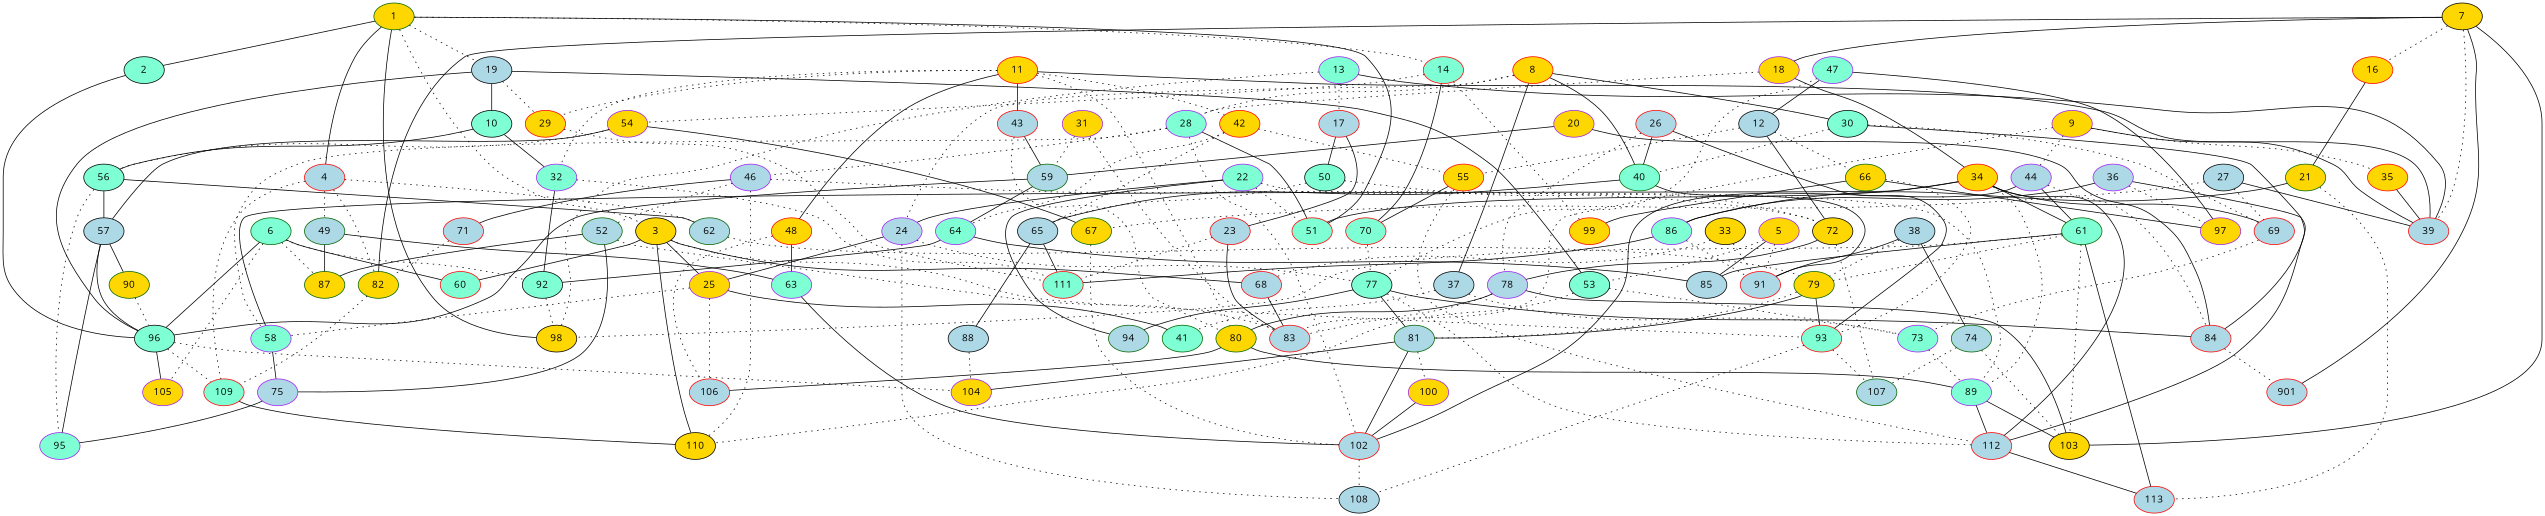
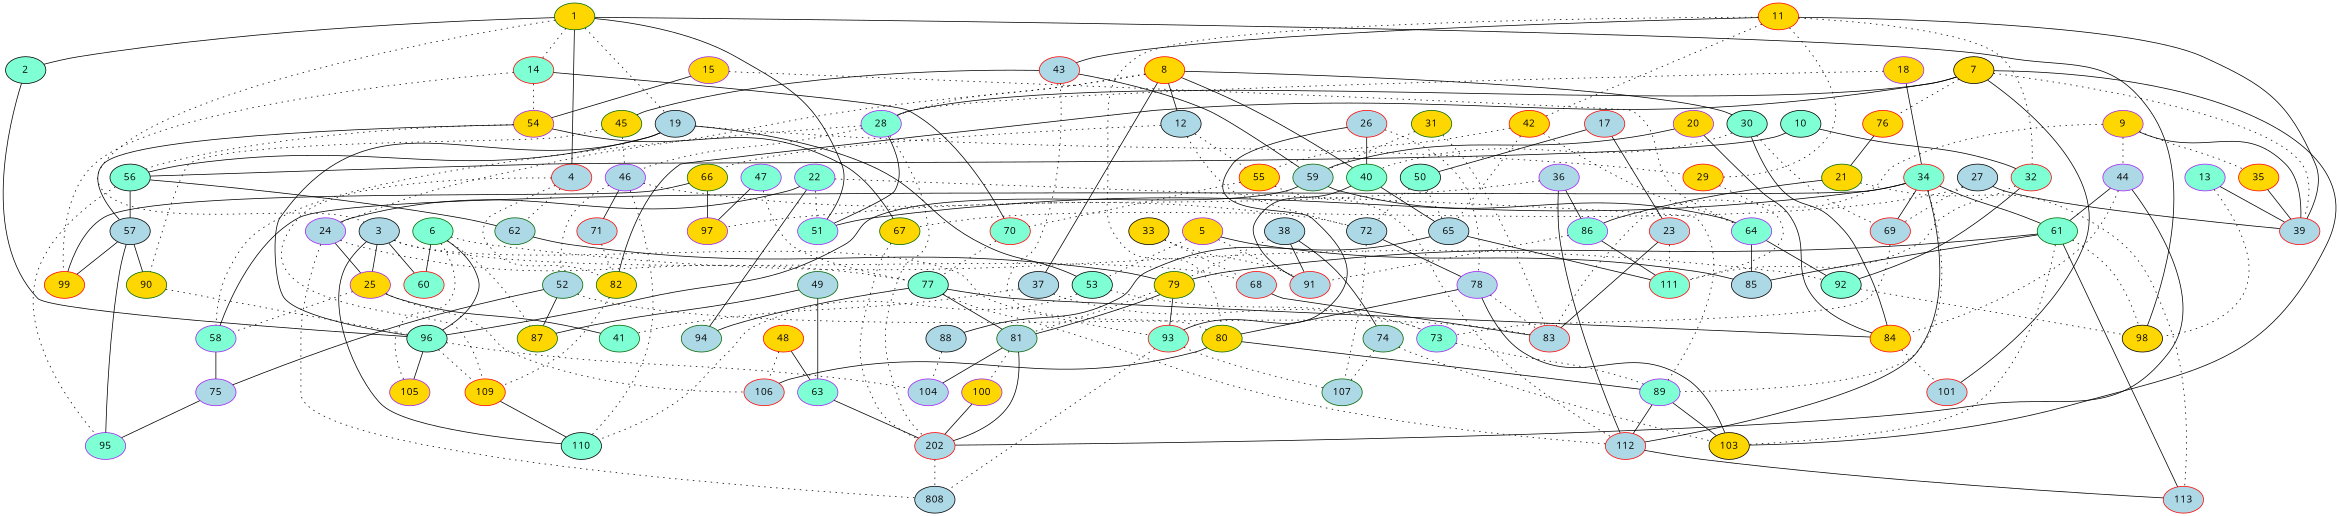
edge "7" -- "18": now "7" -- "28"
node "15": added
node "16": label "16" -> "76"
edge "19" -- "10": now "19" -- "56"
edge "13" -- "17": removed
edge "47" -- "12": now "8" -- "12"
node "45": added
node "31": color purple -> darkgreen
edge "11" -- "48": removed
edge "12" -- "72": style solid -> dotted
node "32": color purple -> red
node "34": fillcolor gold -> aquamarine
edge "55" -- "70": style solid -> dotted
edge "4" -- "49": removed
node "3": fillcolor gold -> lightblue
node "51": color red -> purple
node "72": fillcolor gold -> lightblue
edge "62" -- "79": style dotted -> solid
edge "61" -- "79": style dotted -> solid
edge "66" -- "93": removed
edge "3" -- "68": style solid -> dotted
edge "57" -- "96": now "57" -- "99"
node "84": fillcolor lightblue -> gold
node "109": fillcolor aquamarine -> gold
node "104": fillcolor gold -> lightblue
node "901": label "901" -> "101"
node "110": fillcolor gold -> aquamarine
node "102": label "102" -> "202"
node "108": label "108" -> "808"
